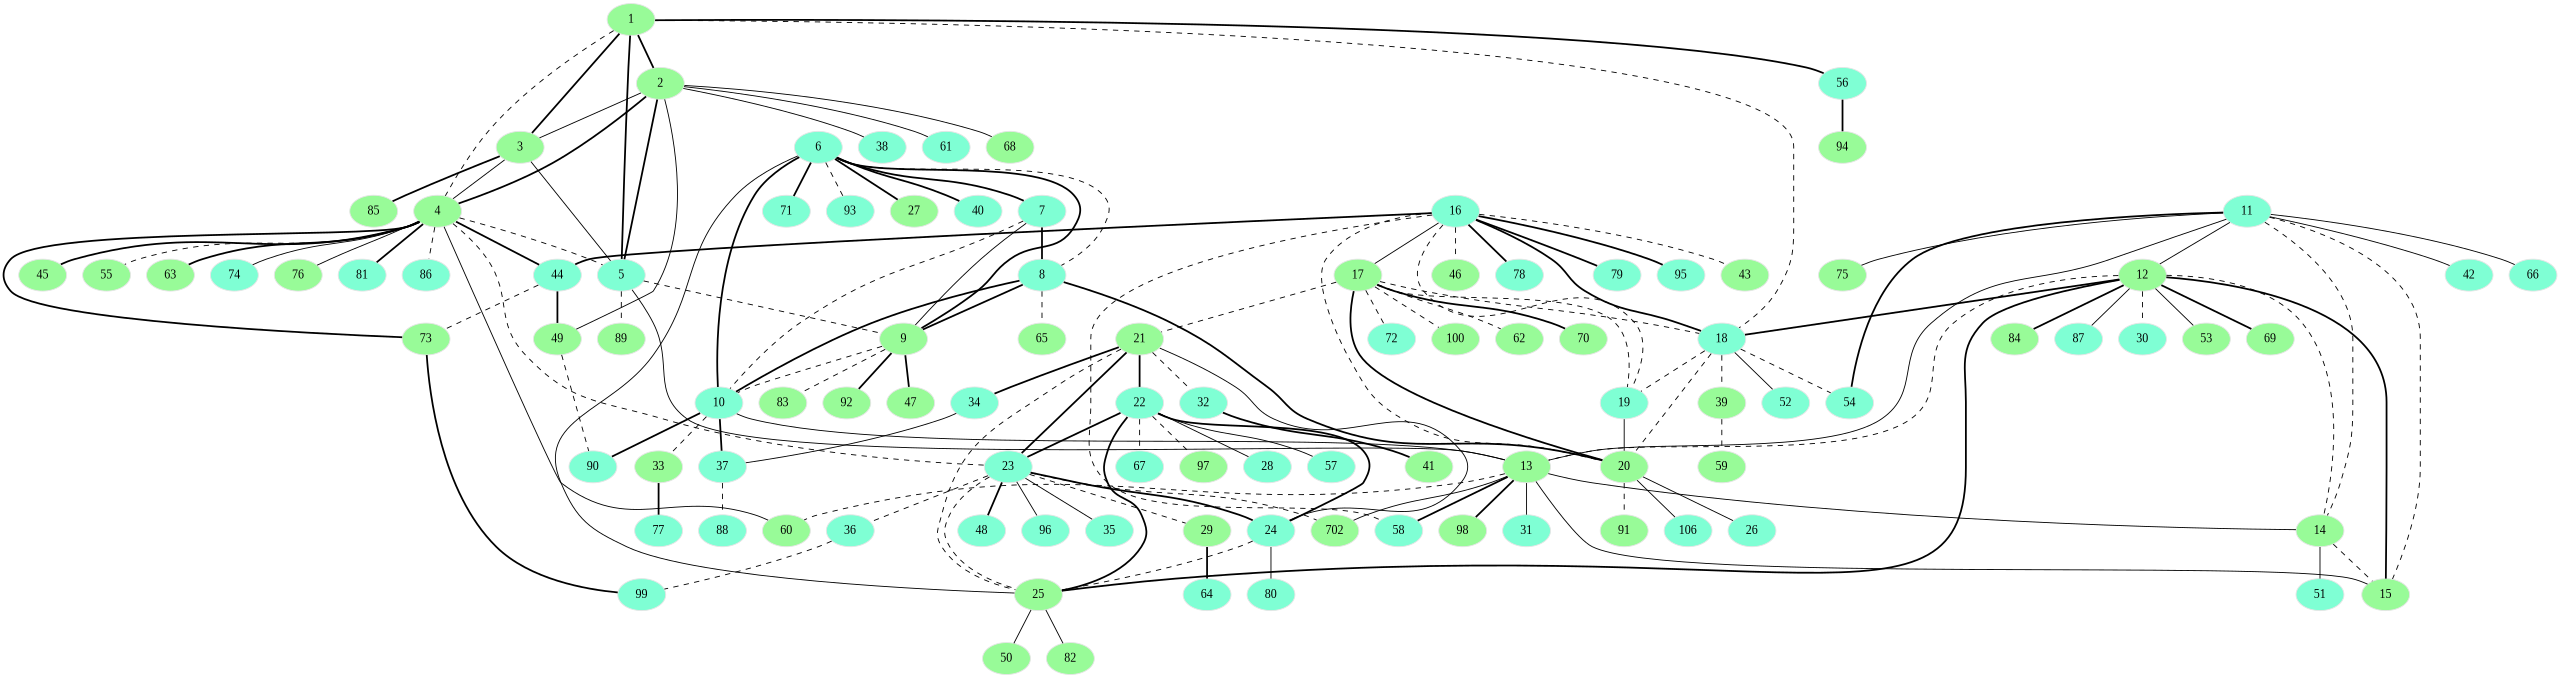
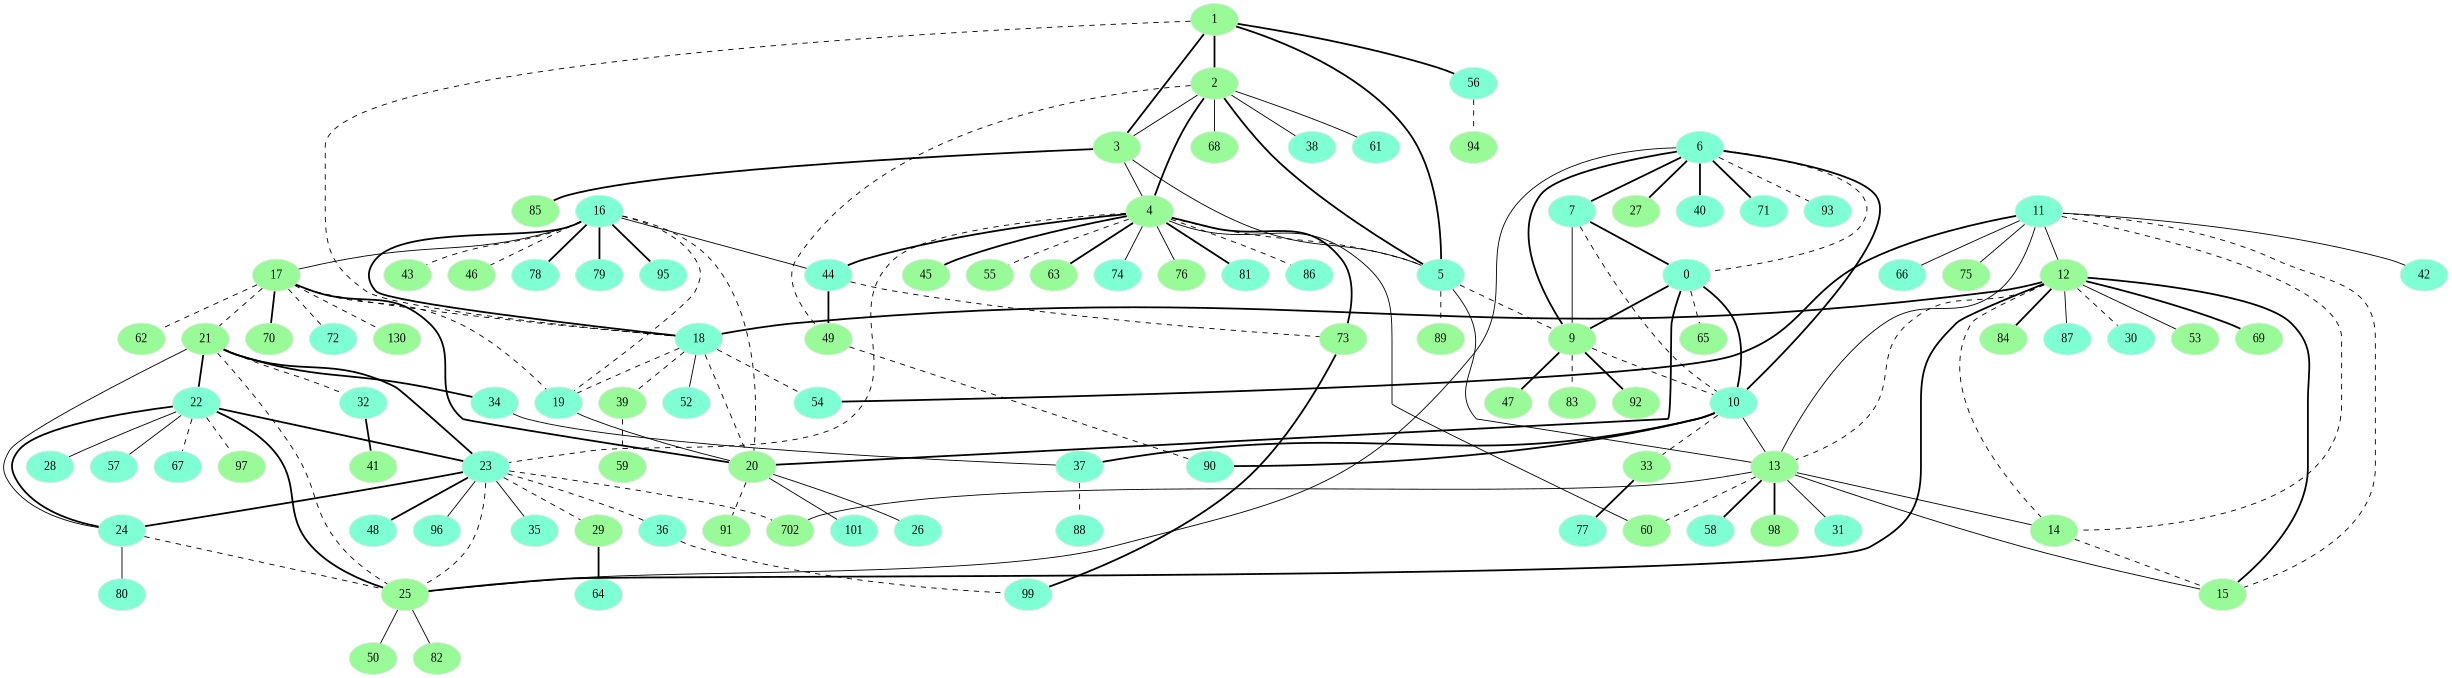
edge "1" -- "4": removed
edge "56" -- "94": style bold -> dashed
edge "16" -- "44": style bold -> solid
edge "2" -- "49": style solid -> dashed
node "8": label "8" -> "0"
node "100": label "100" -> "130"
edge "16" -- "58": removed
node "106": label "106" -> "101"
node "51": removed
